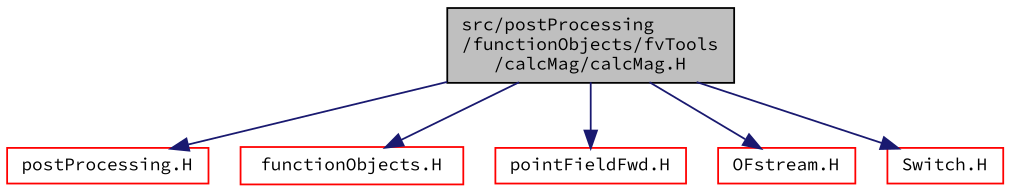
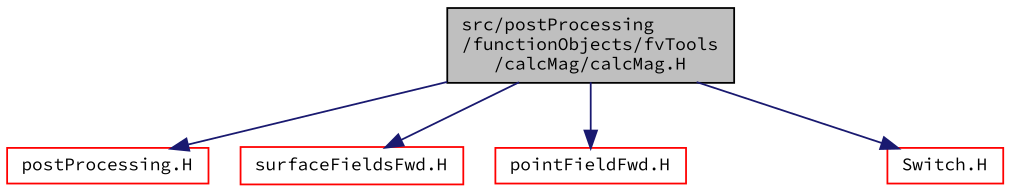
node "functionObjects.H": label "functionObjects.H" -> "surfaceFieldsFwd.H"
node "OFstream.H": removed
